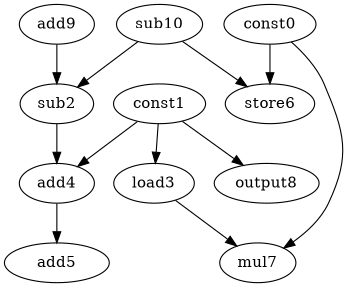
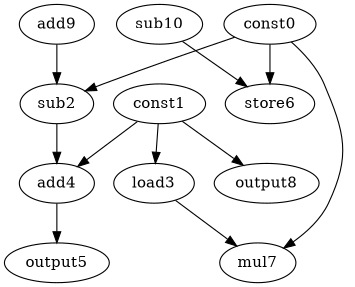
edge "sub10" -> "sub2": now "const0" -> "sub2"
node "add5": label "add5" -> "output5"
